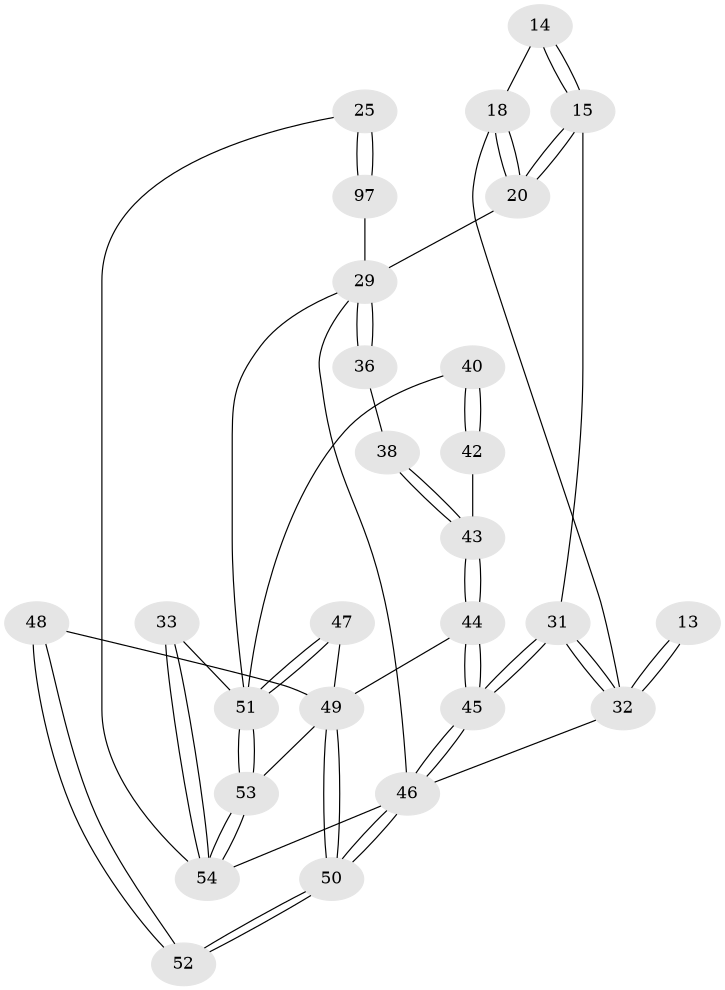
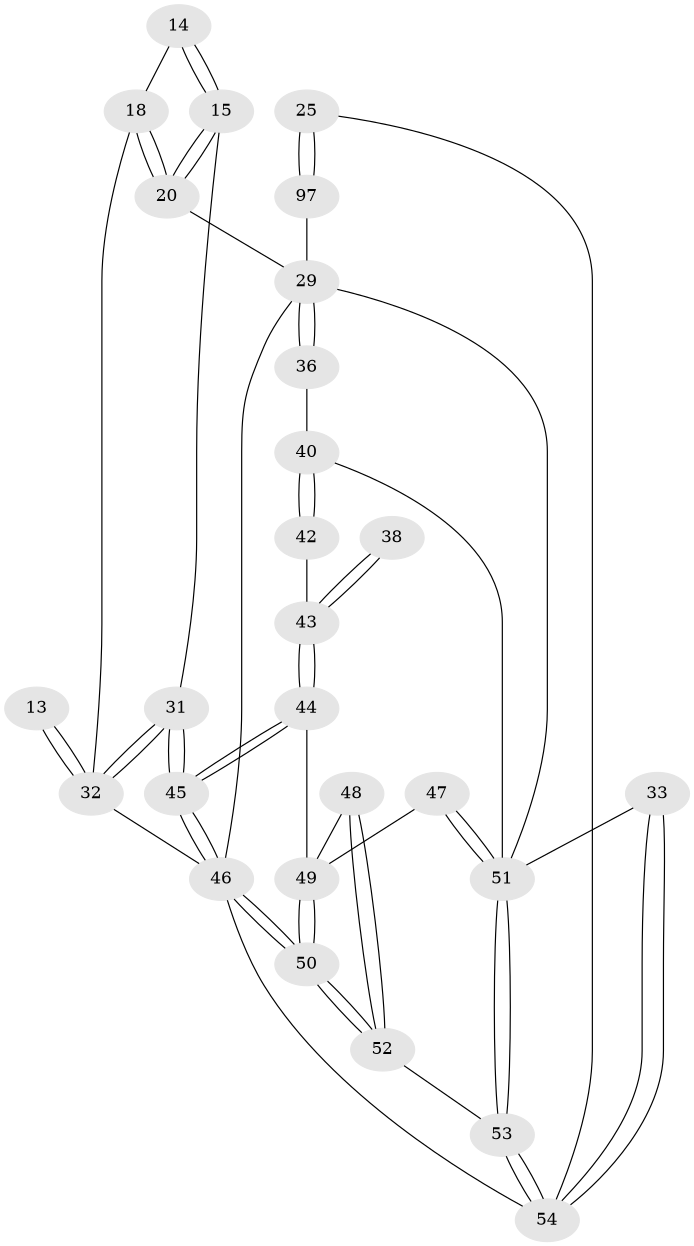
edge "36" -- "38": now "36" -- "40"
edge "49" -- "53": now "52" -- "53"
